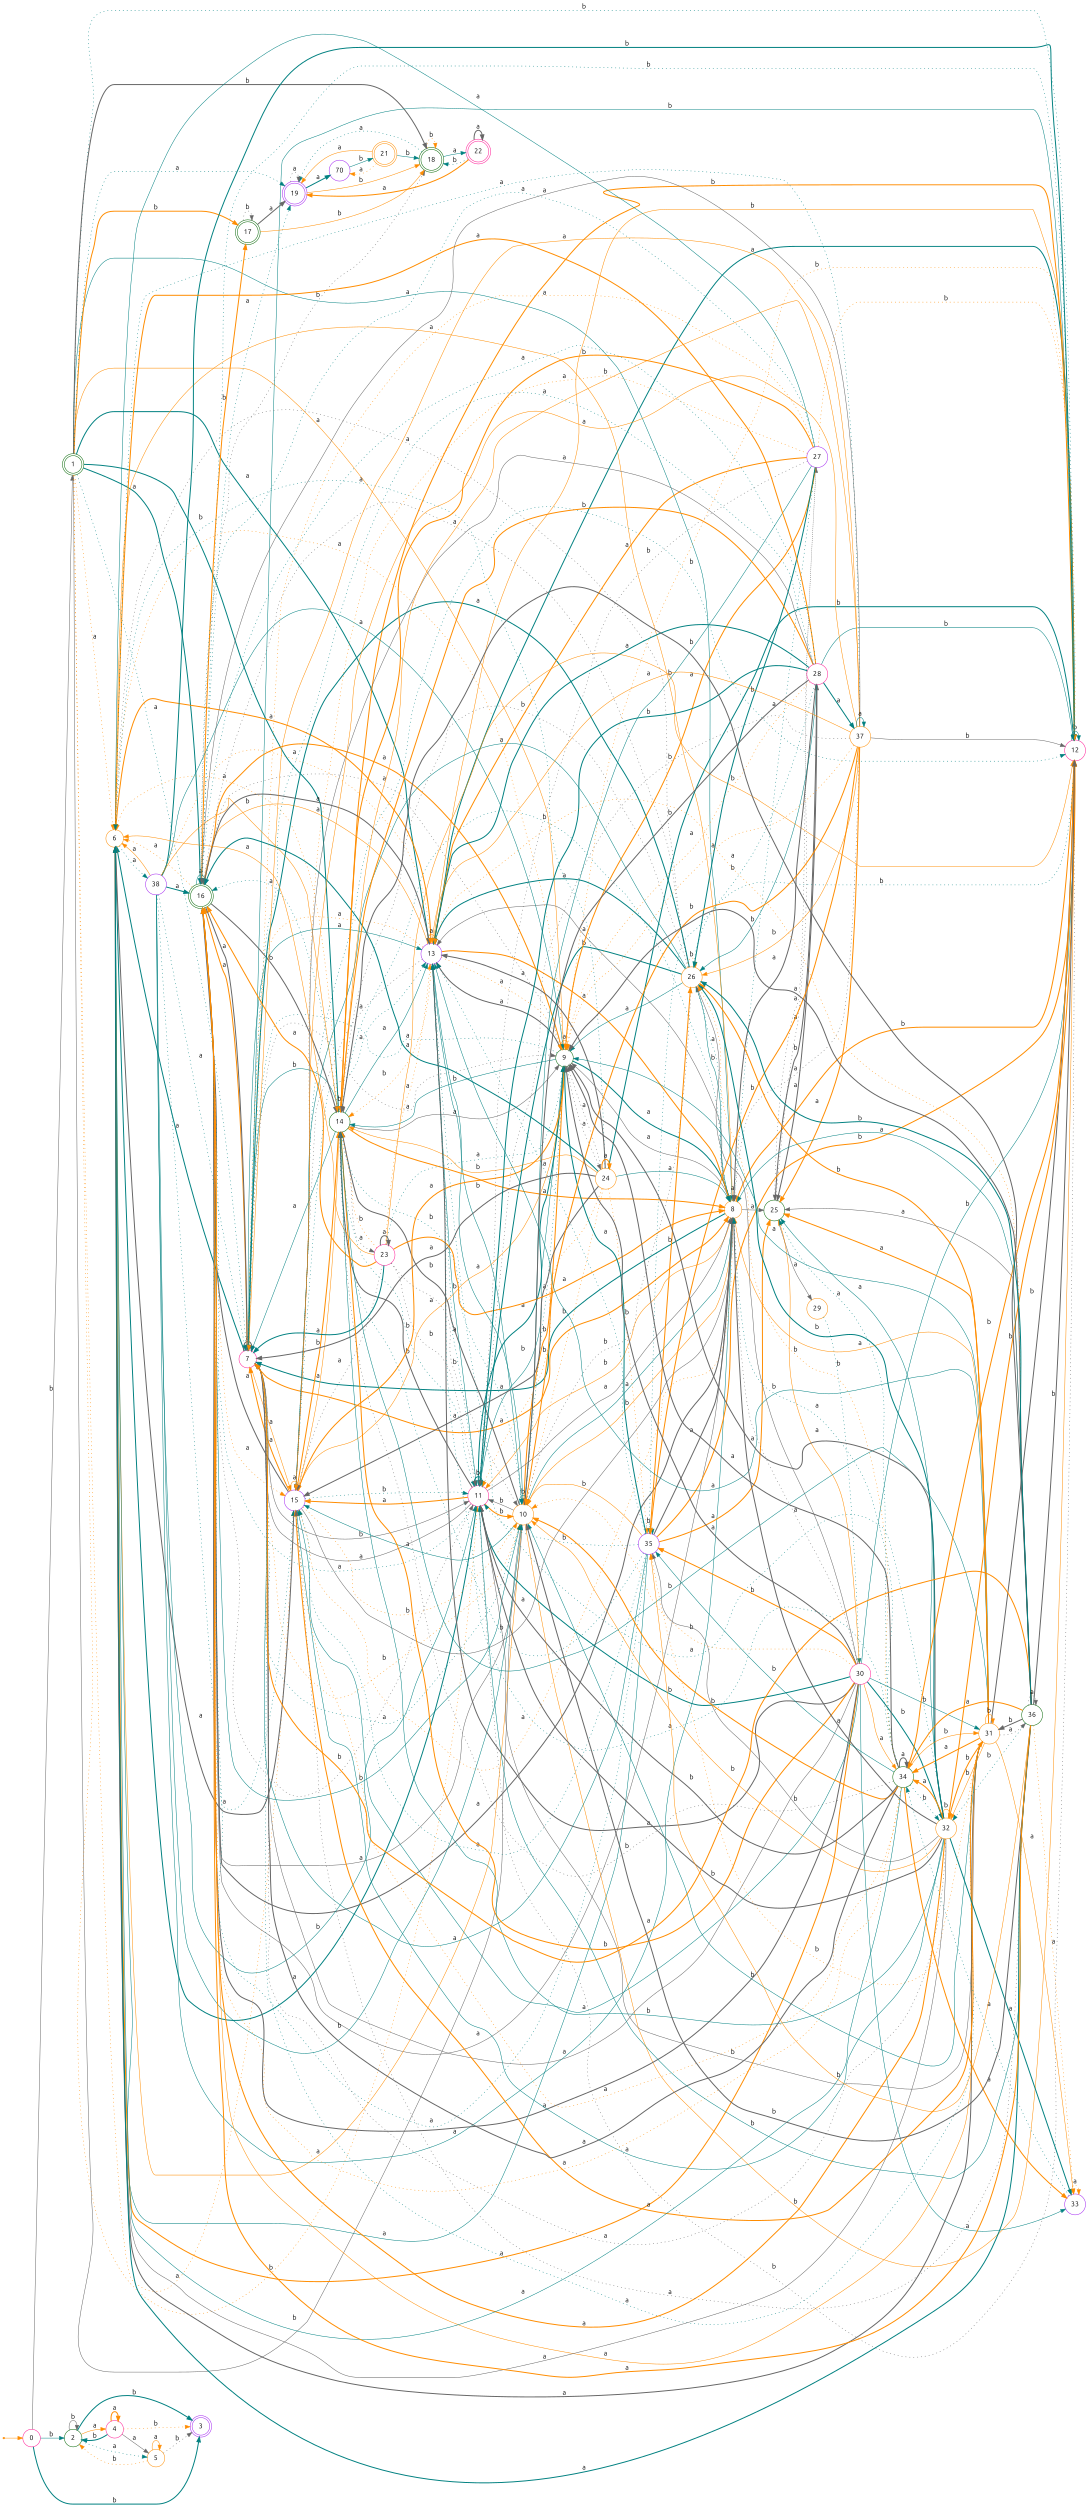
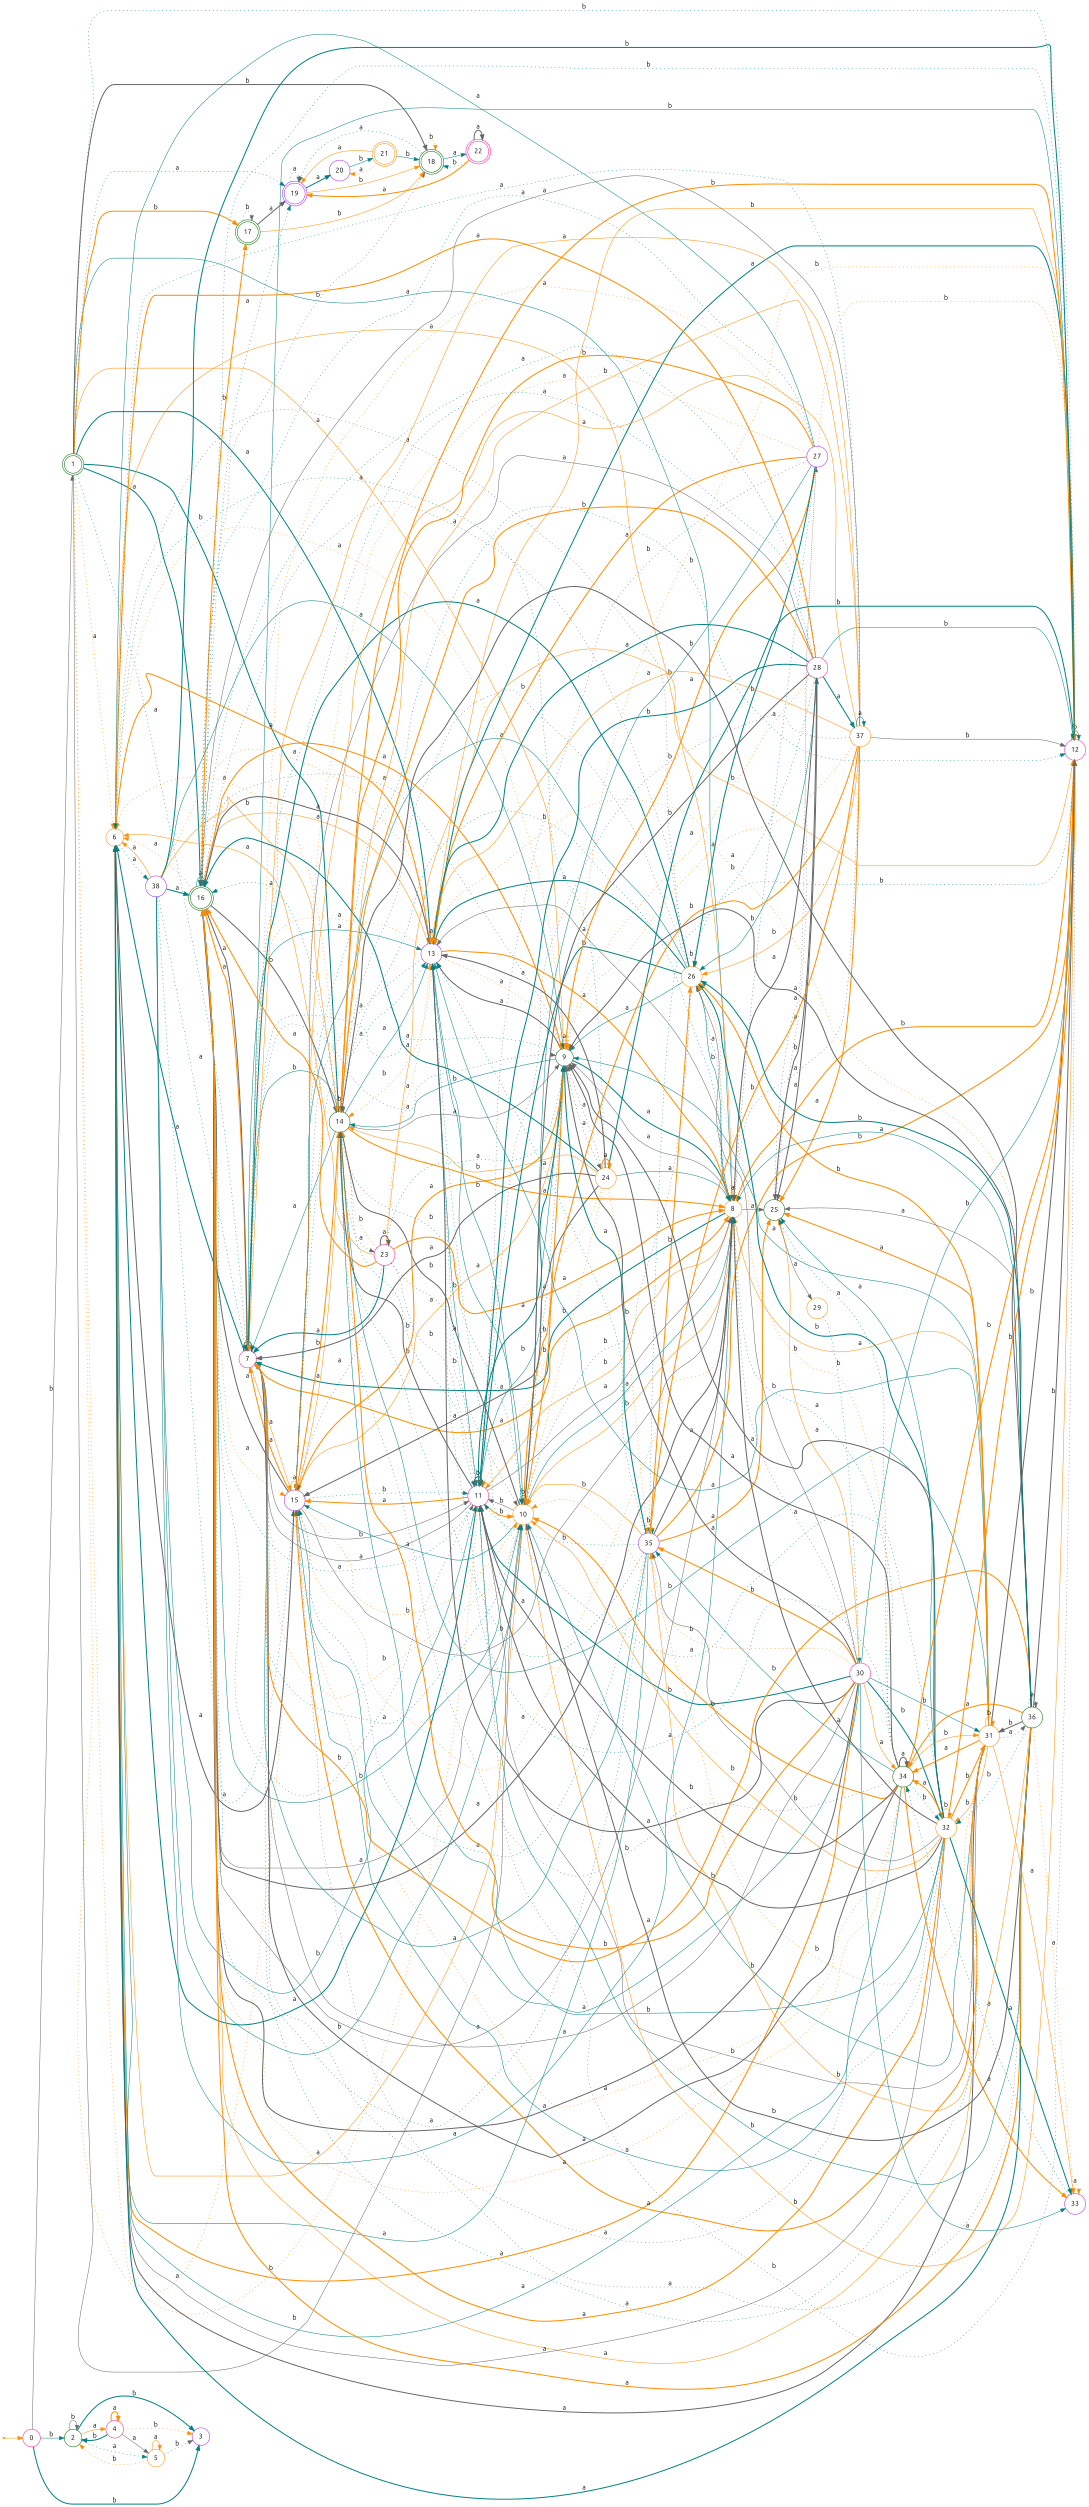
node "70": label "70" -> "20"
node "3": shape doublecircle -> circle
